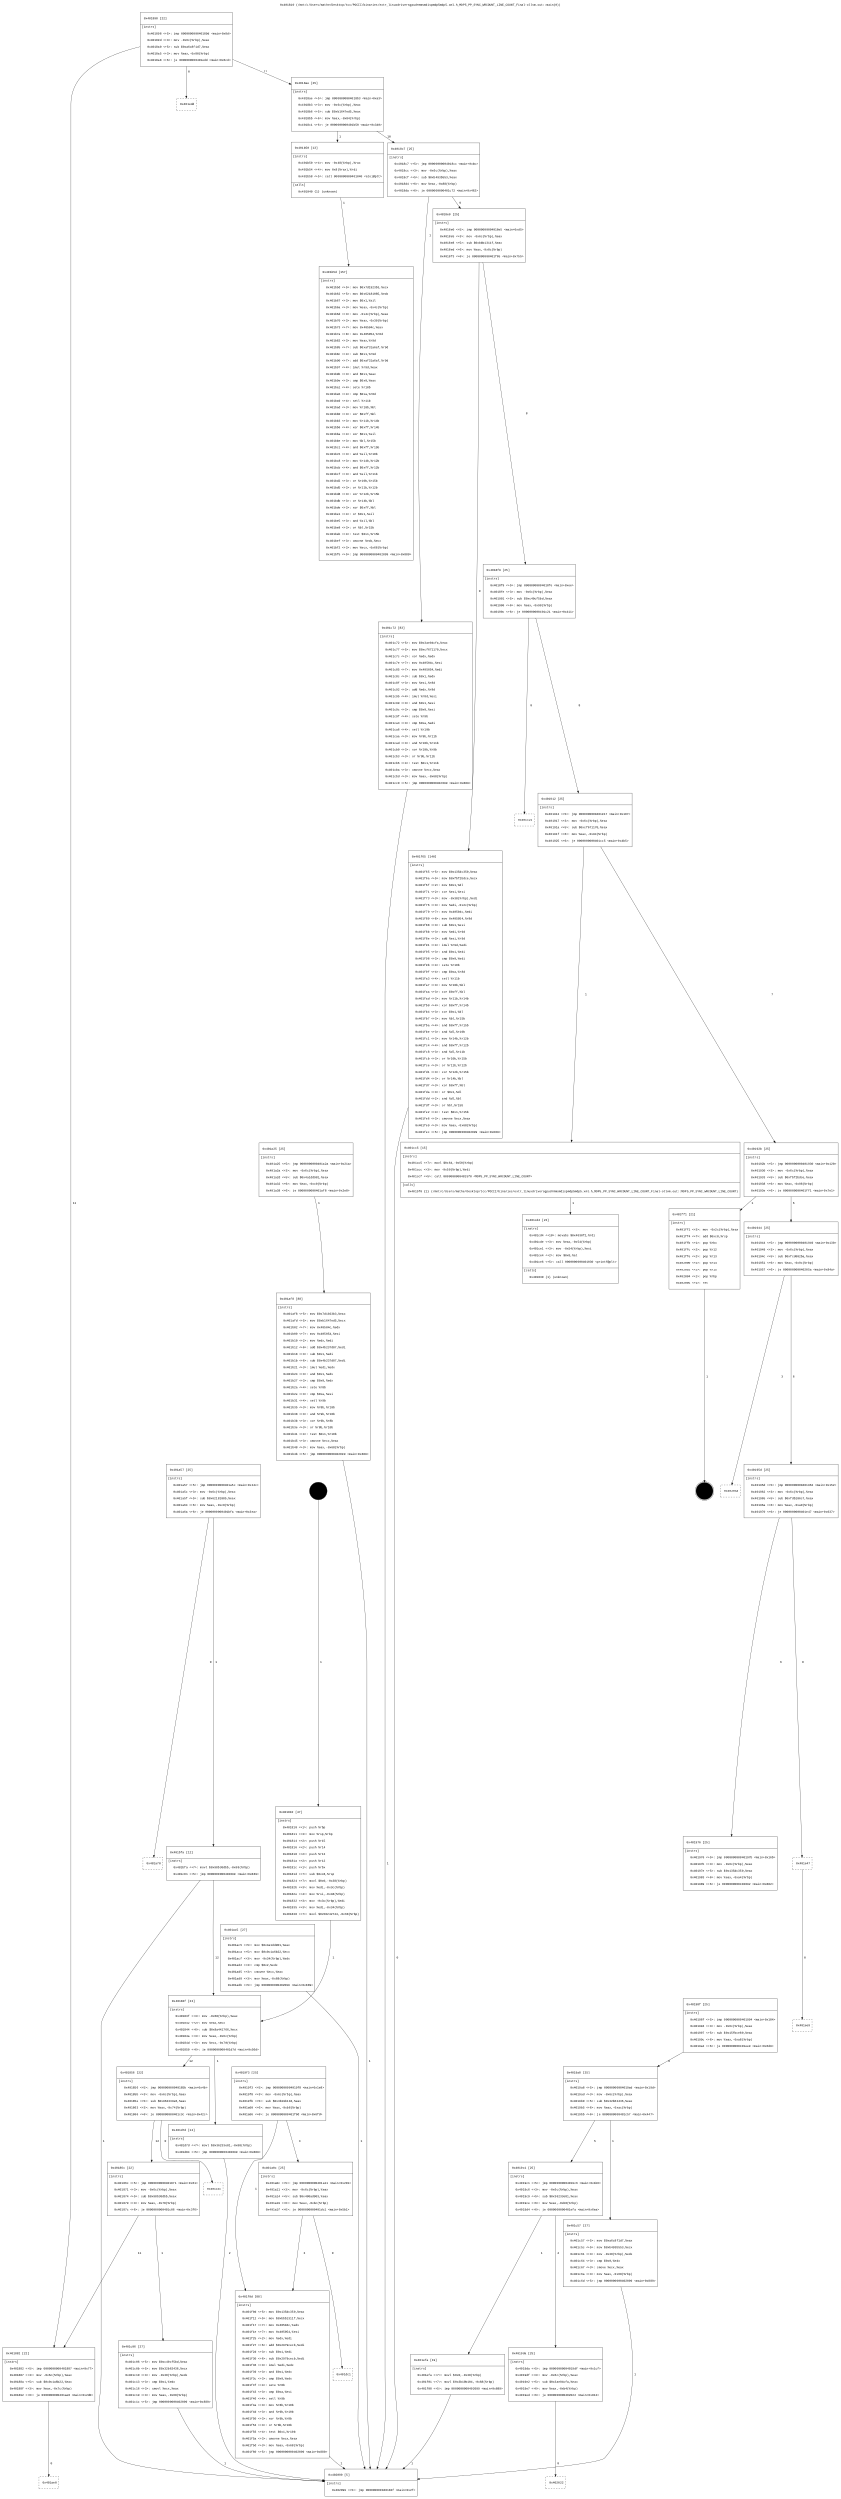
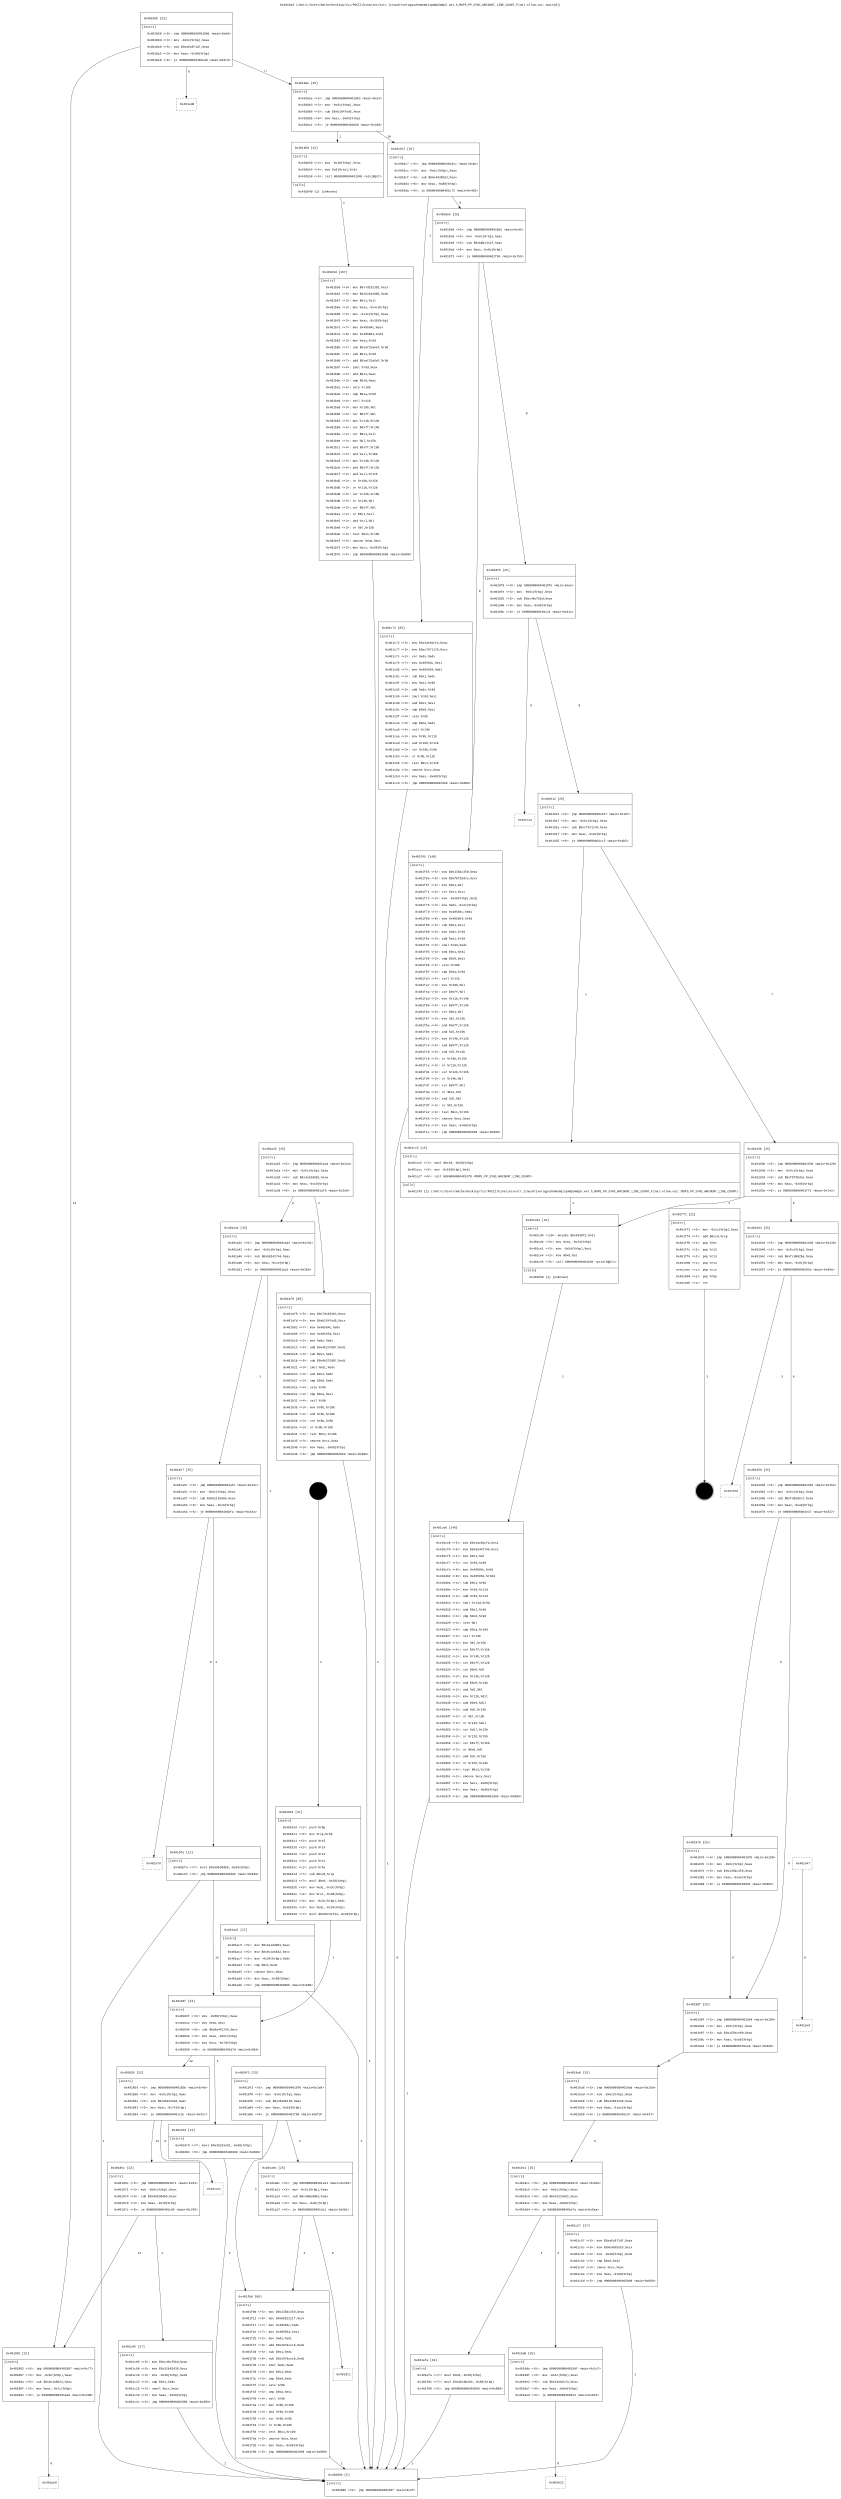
edge "0x40192b [25]" -> "0x401ff1 [21]": now "0x40192b [25]" -> "0x401cd4 [23]"
node "0x401a3e [25]": added
edge "0x401b5d [157]" -> "0x402099 [5]": added, label "1"
node "0x401ceb [146]": added
edge "0x40195d [25]" -> "0x401e47": now "0x40195d [25]" -> "0x40198f [25]"
edge "0x401976 [25]" -> "0x40198f [25]": added, label "6"
edge "0x4019a8 [25]" -> "0x401c57 [27]": removed, label "1"
